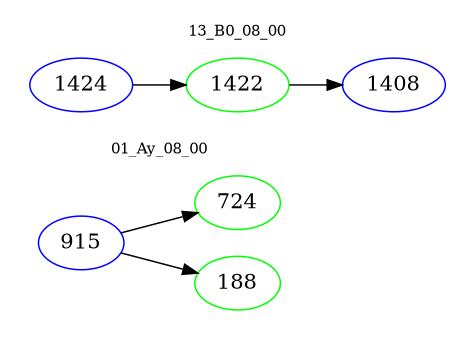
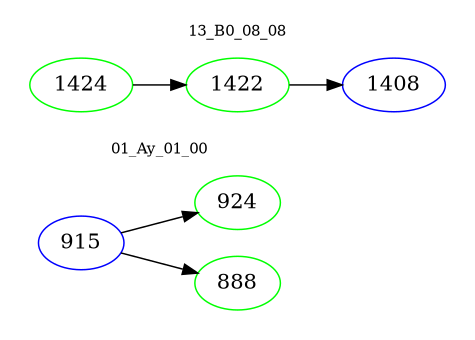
cluster "13_B0_08_00": label "13_B0_08_00" -> "13_B0_08_08"
node "1424": color blue -> green
cluster "01_Ay_08_00": label "01_Ay_08_00" -> "01_Ay_01_00"
node "724": label "724" -> "924"
node "188": label "188" -> "888"
